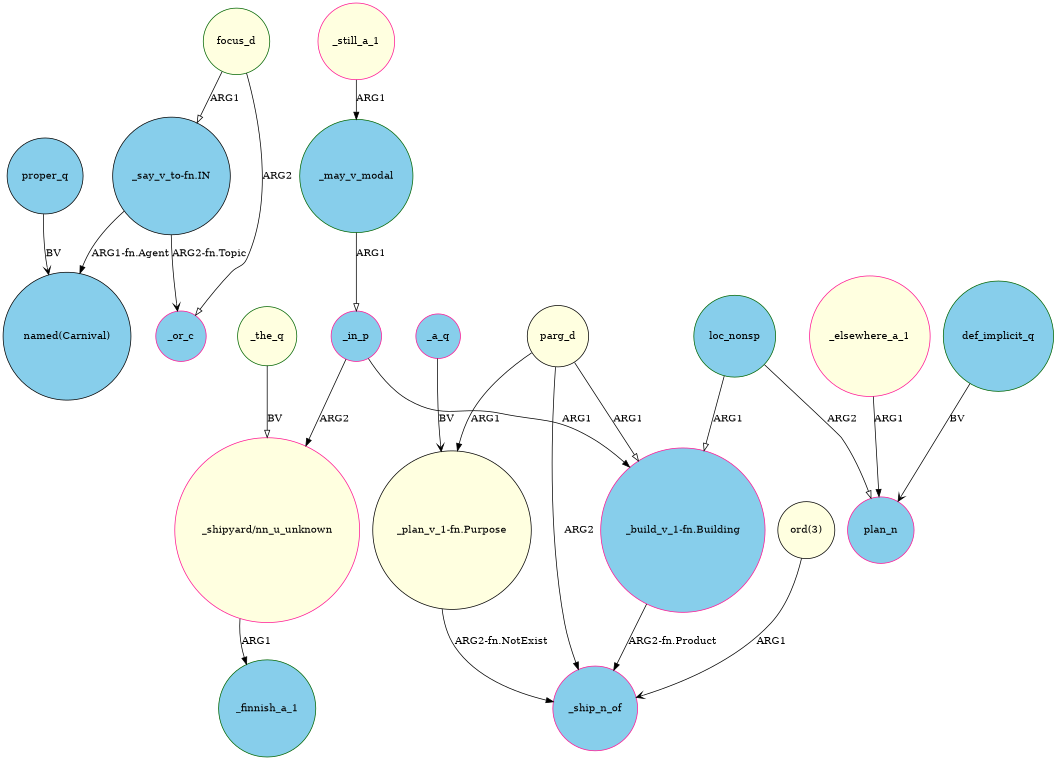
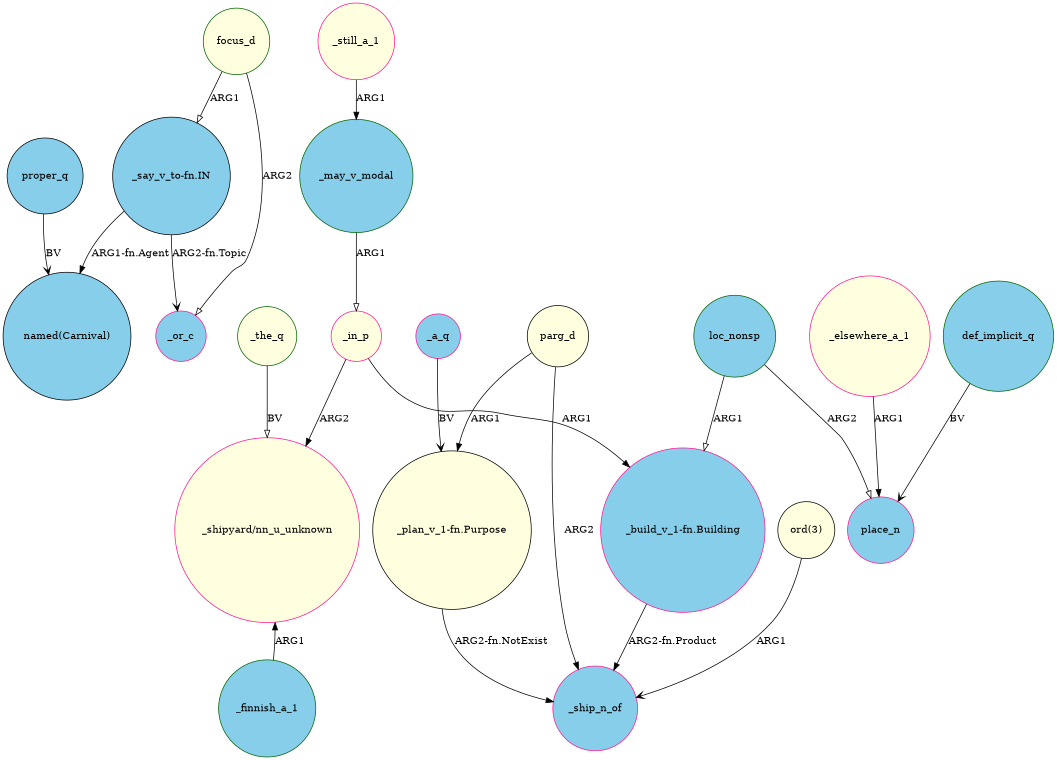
node "_in_p": fillcolor skyblue -> lightyellow
edge "parg_d" -> "_build_v_1-fn.Building": removed, label "ARG1"
node "plan_n": label "plan_n" -> "place_n"
edge "_shipyard/nn_u_unknown" -> "_finnish_a_1": reversed
